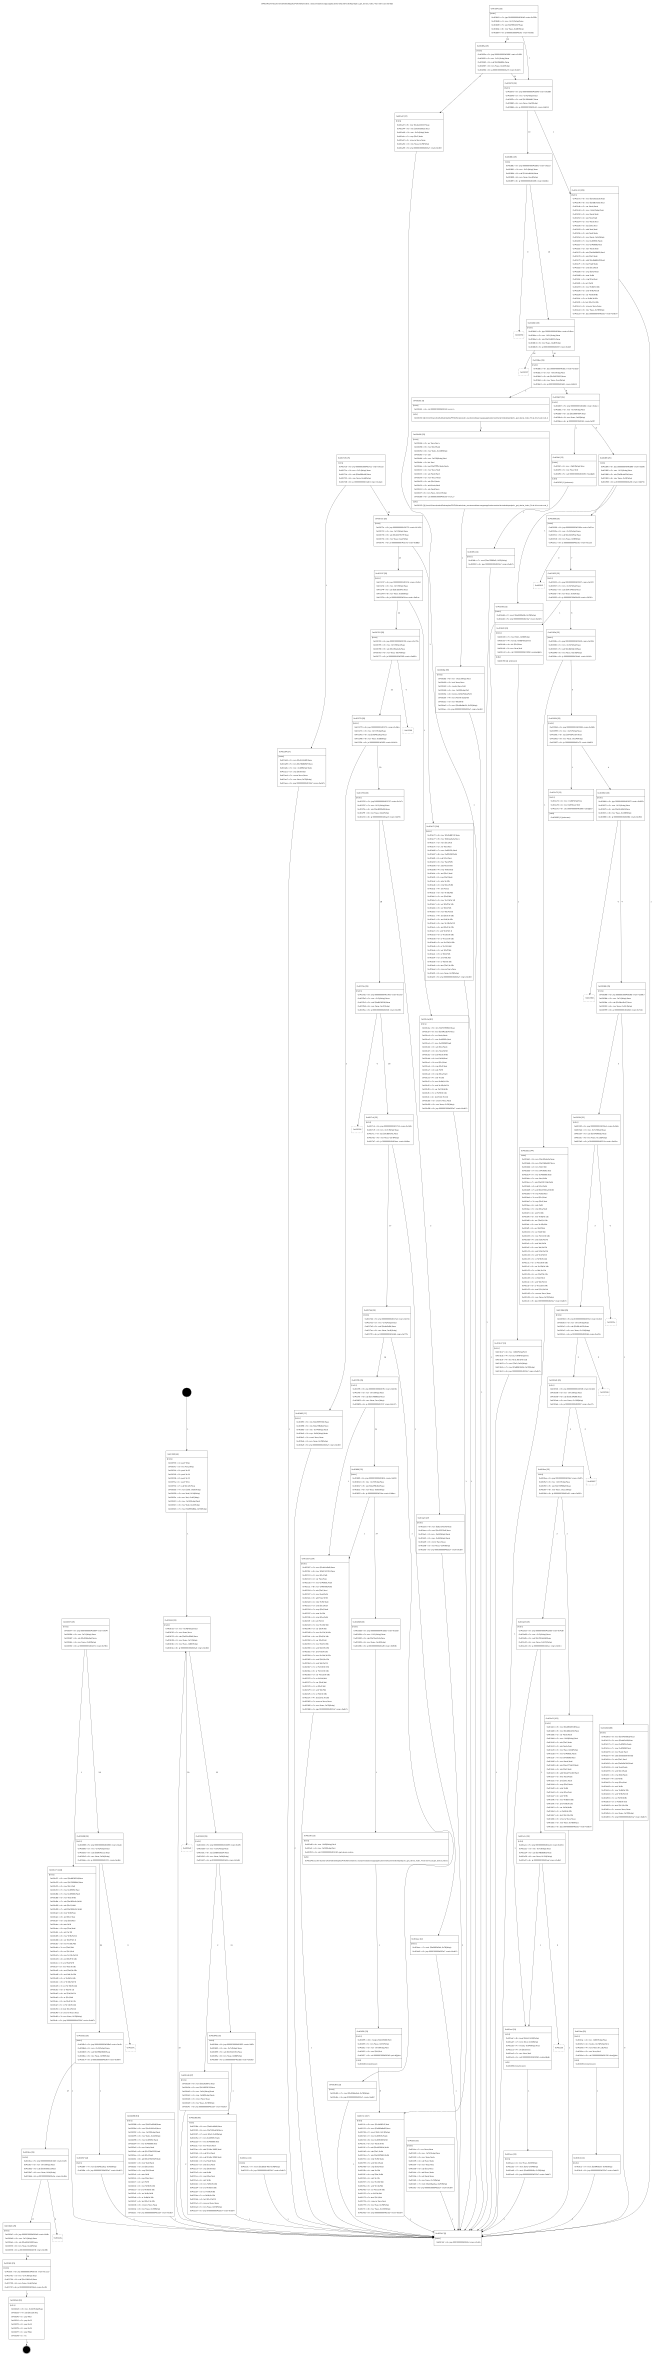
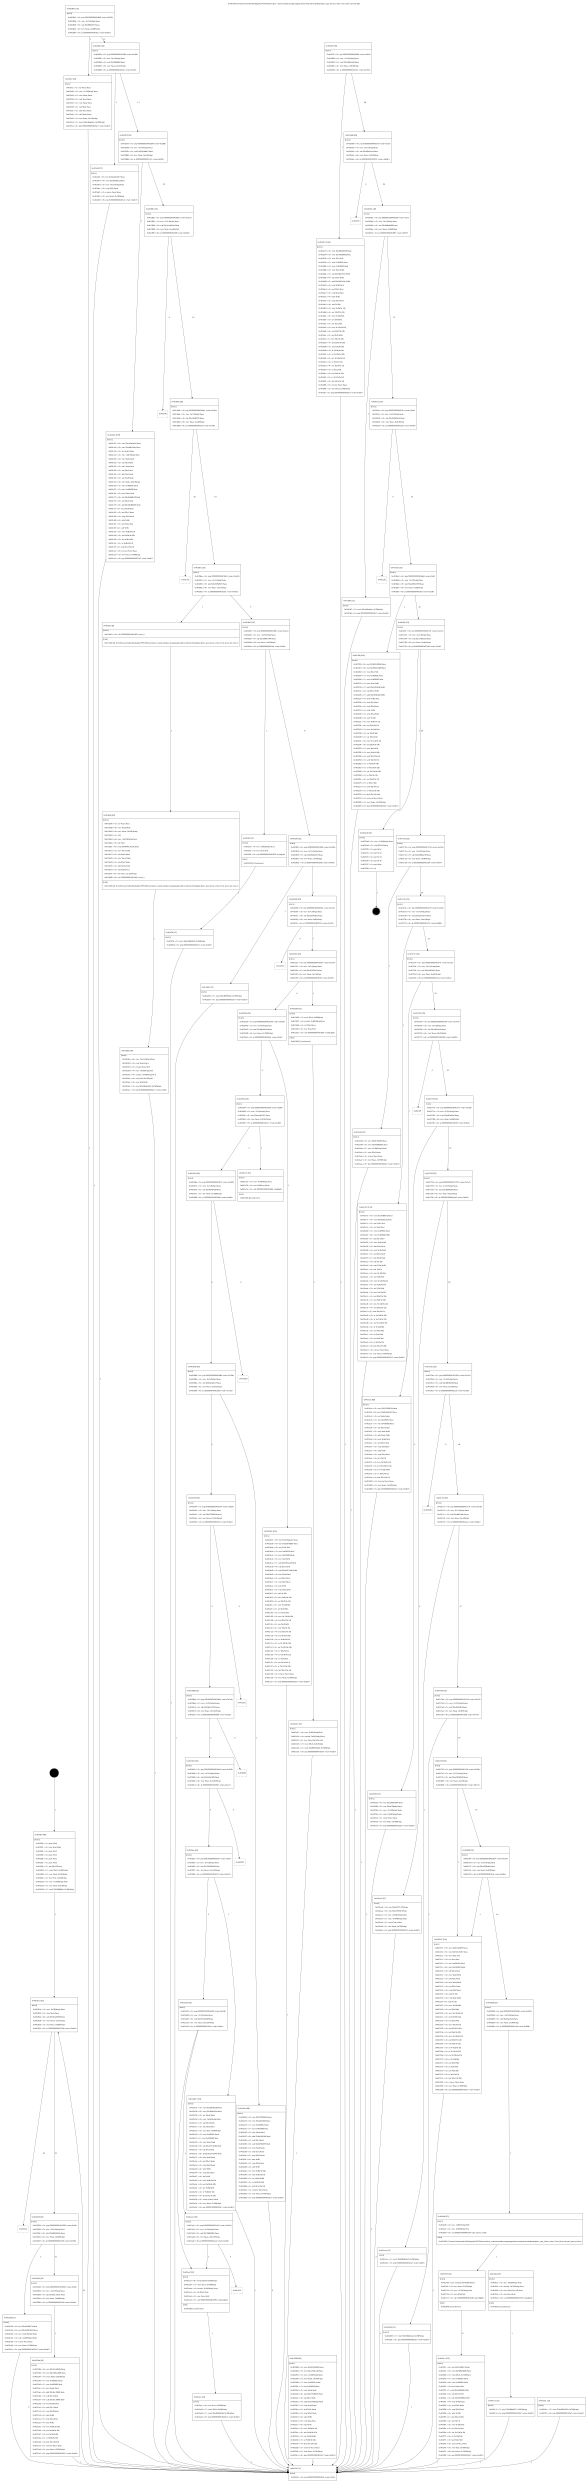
edge "0x401841 [25]" -> "0x401873 [25]": now "0x401841 [25]" -> "0x401fce [33]"
node "0x4021f8 [144]": added
edge "0x4016fc [25]" -> "0x401715 [25]": added, label "25"
edge "0x401cba [83]" -> "0x401f1c [107]": now "0x401cba [83]" -> "0x4023a7 [5]"
